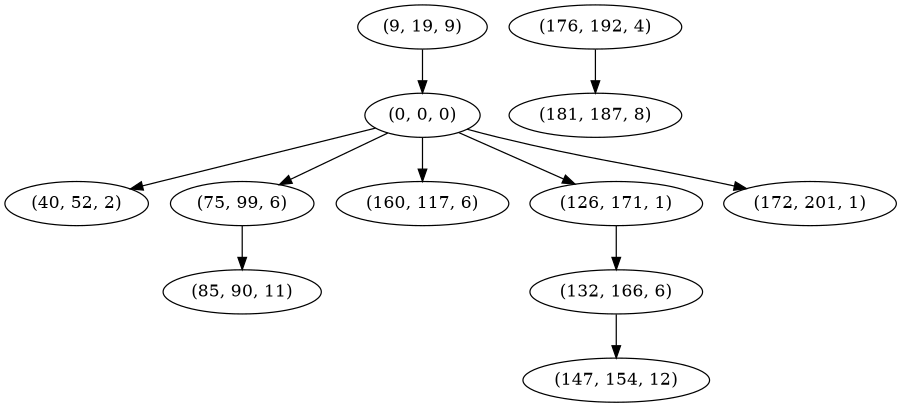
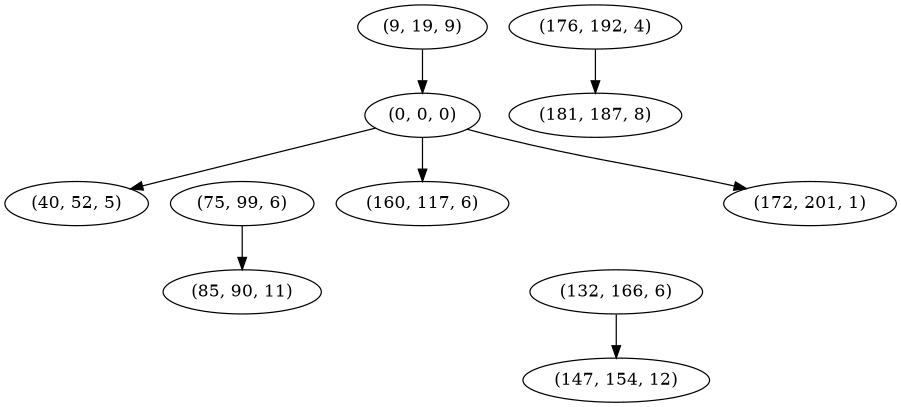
edge "(0, 0, 0)" -> "(75, 99, 6)": removed
node "(40, 52, 2)": label "(40, 52, 2)" -> "(40, 52, 5)"
node "(126, 171, 1)": removed
